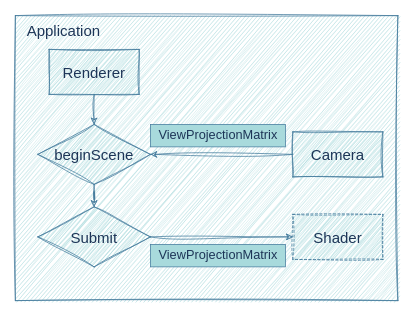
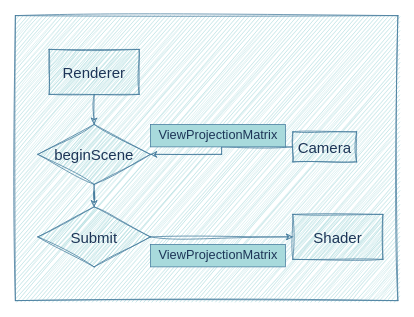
node "Application": removed
node "Camera": size 90x45 -> 64x30
node "Shader": style dashed -> solid
